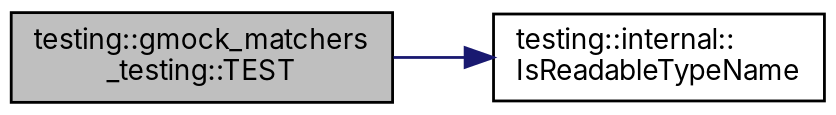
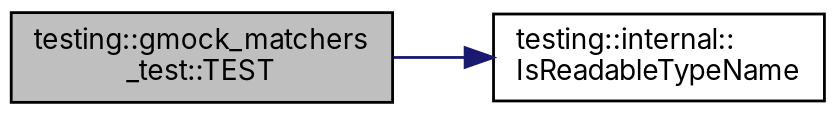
node "testing::gmock_matchers _testing::TEST": label "testing::gmock_matchers _testing::TEST" -> "testing::gmock_matchers _test::TEST"
